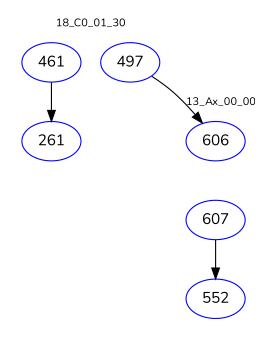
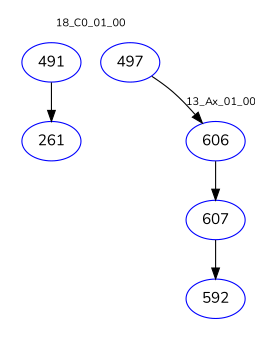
cluster "18_C0_01_30": label "18_C0_01_30" -> "18_C0_01_00"
node "461": label "461" -> "491"
cluster "13_Ax_00_00": label "13_Ax_00_00" -> "13_Ax_01_00"
edge "606" -> "607": added
node "552": label "552" -> "592"
